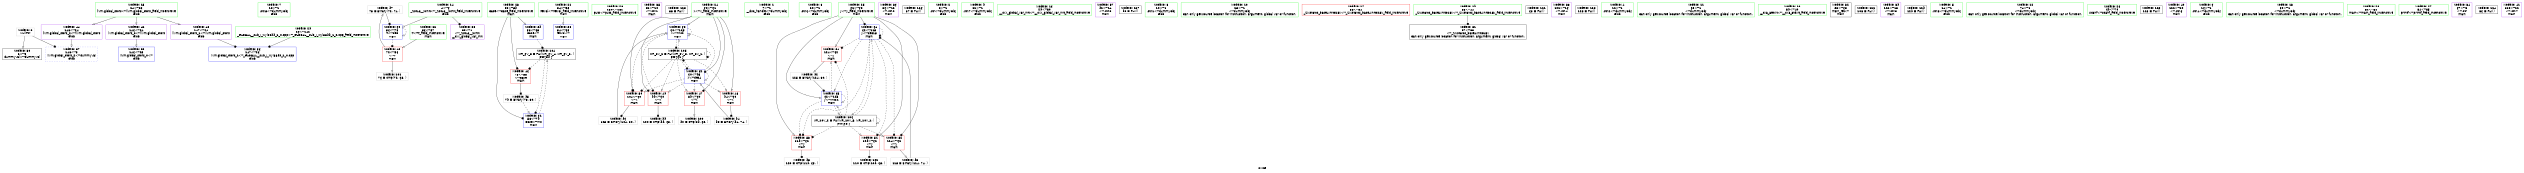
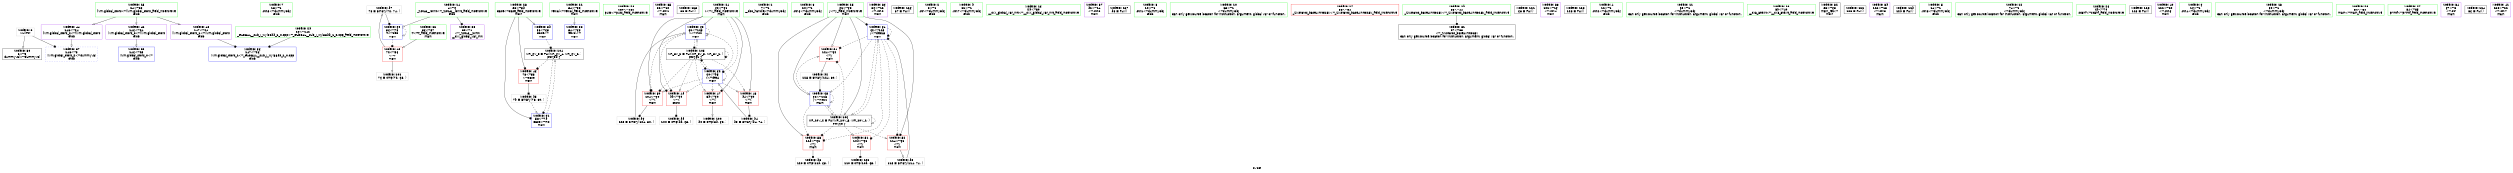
edge "NodeID: 24" -> "NodeID: 62": style solid -> dashed
edge "NodeID: 25" -> "NodeID: 51": now "NodeID: 25" -> "NodeID: 106"
node "NodeID: 49": text "main" -> "ctors"
